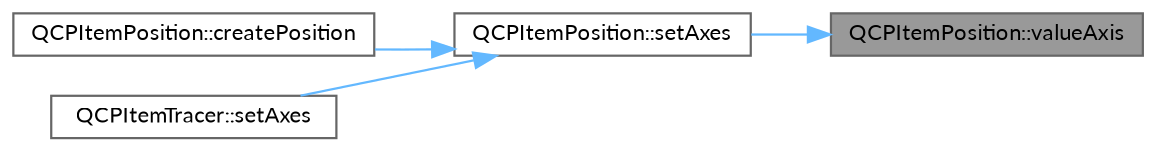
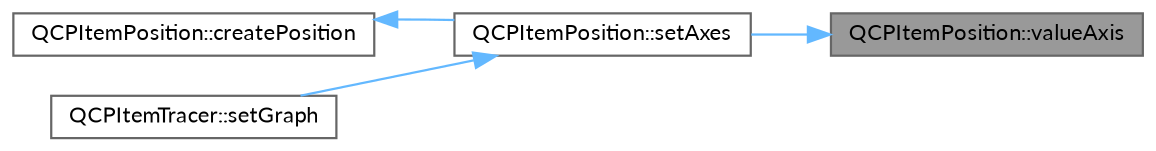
edge "QCPItemPosition::createPosition" -> "QCPItemPosition::setAxes": reversed
node "QCPItemTracer::setAxes": label "QCPItemTracer::setAxes" -> "QCPItemTracer::setGraph"
